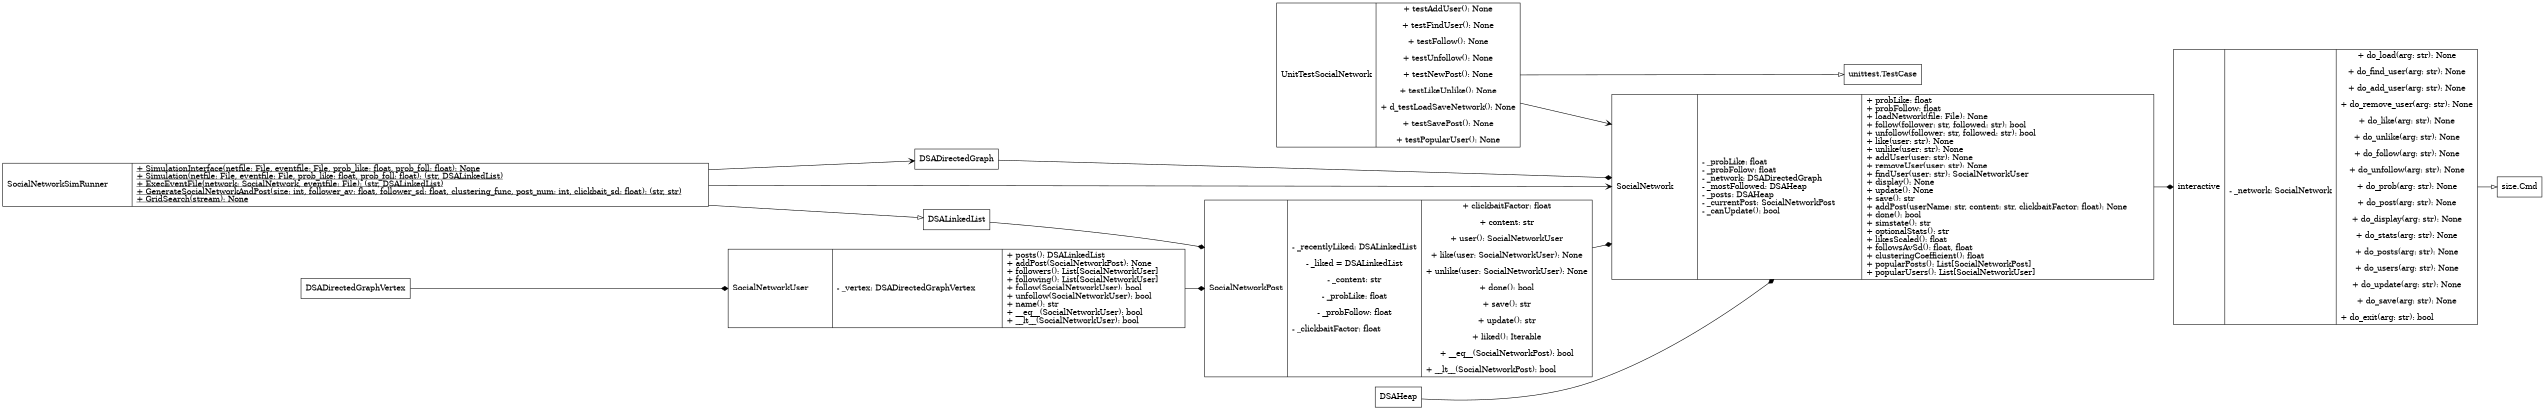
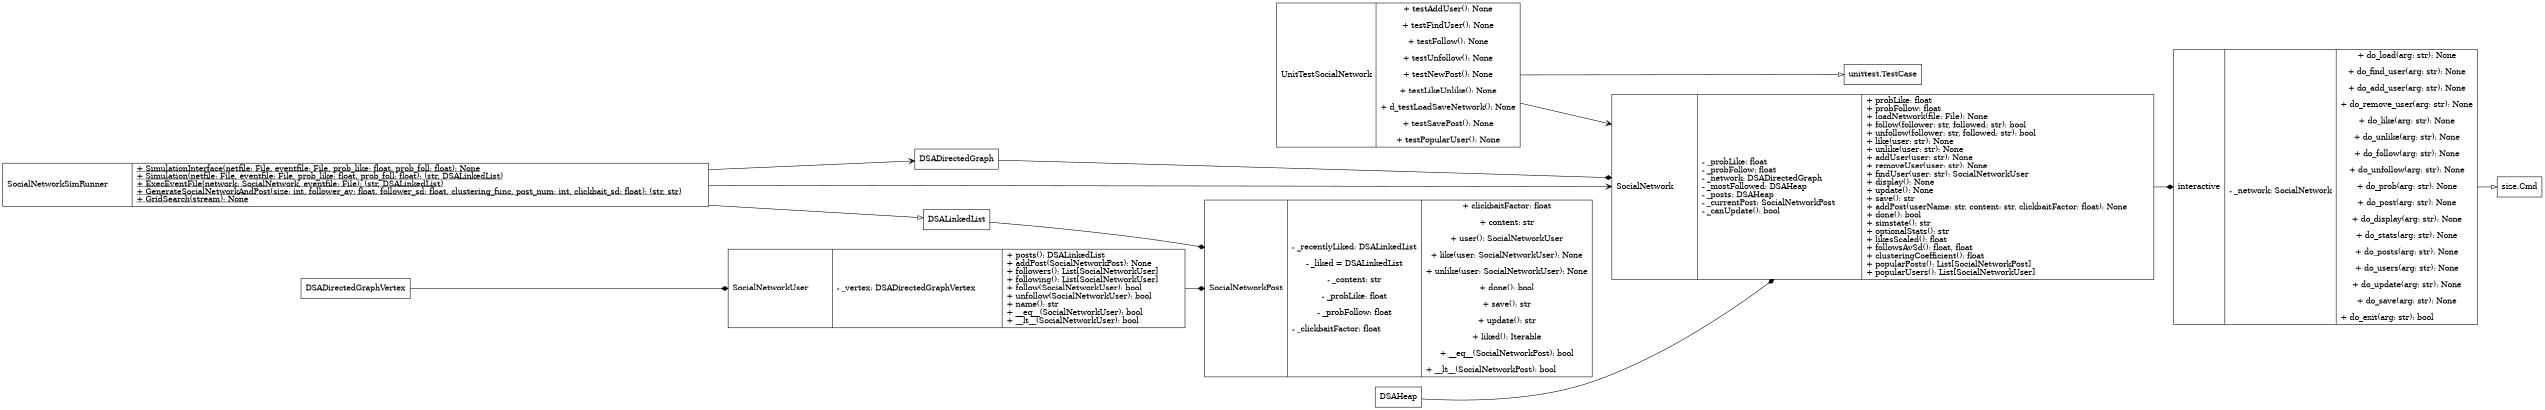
edge "SocialNetworkPost" -> "SocialNetwork": removed
